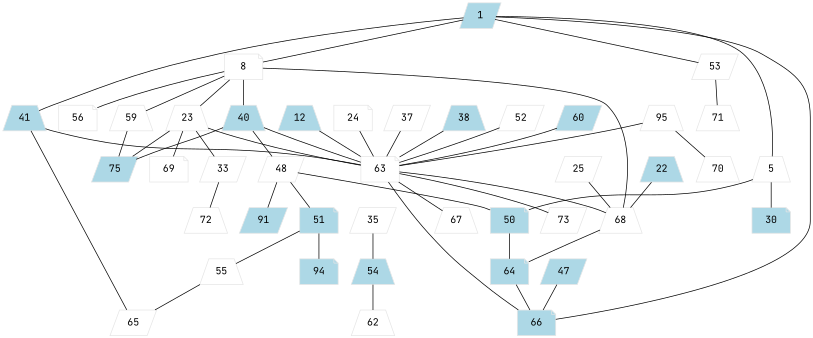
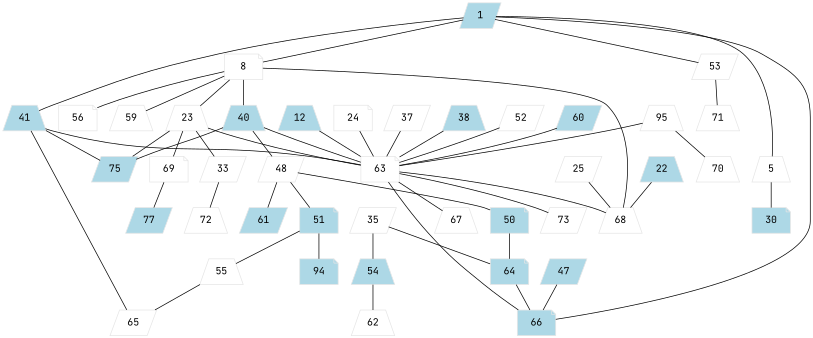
edge "59" -- "75": now "41" -- "75"
edge "5" -- "50": removed
node "77": added
node "91": label "91" -> "61"
edge "68" -- "64": now "35" -- "64"
